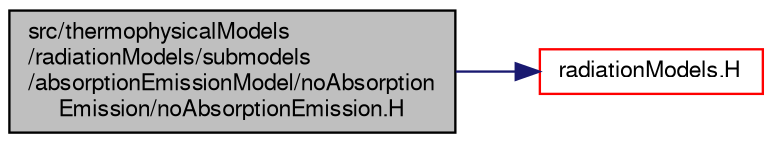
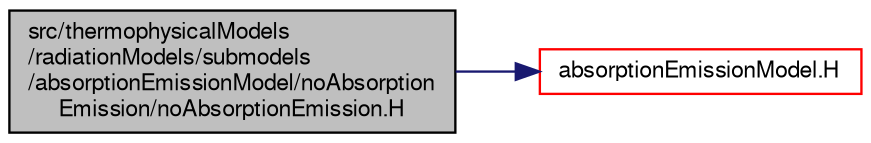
node "radiationModels.H": label "radiationModels.H" -> "absorptionEmissionModel.H"
